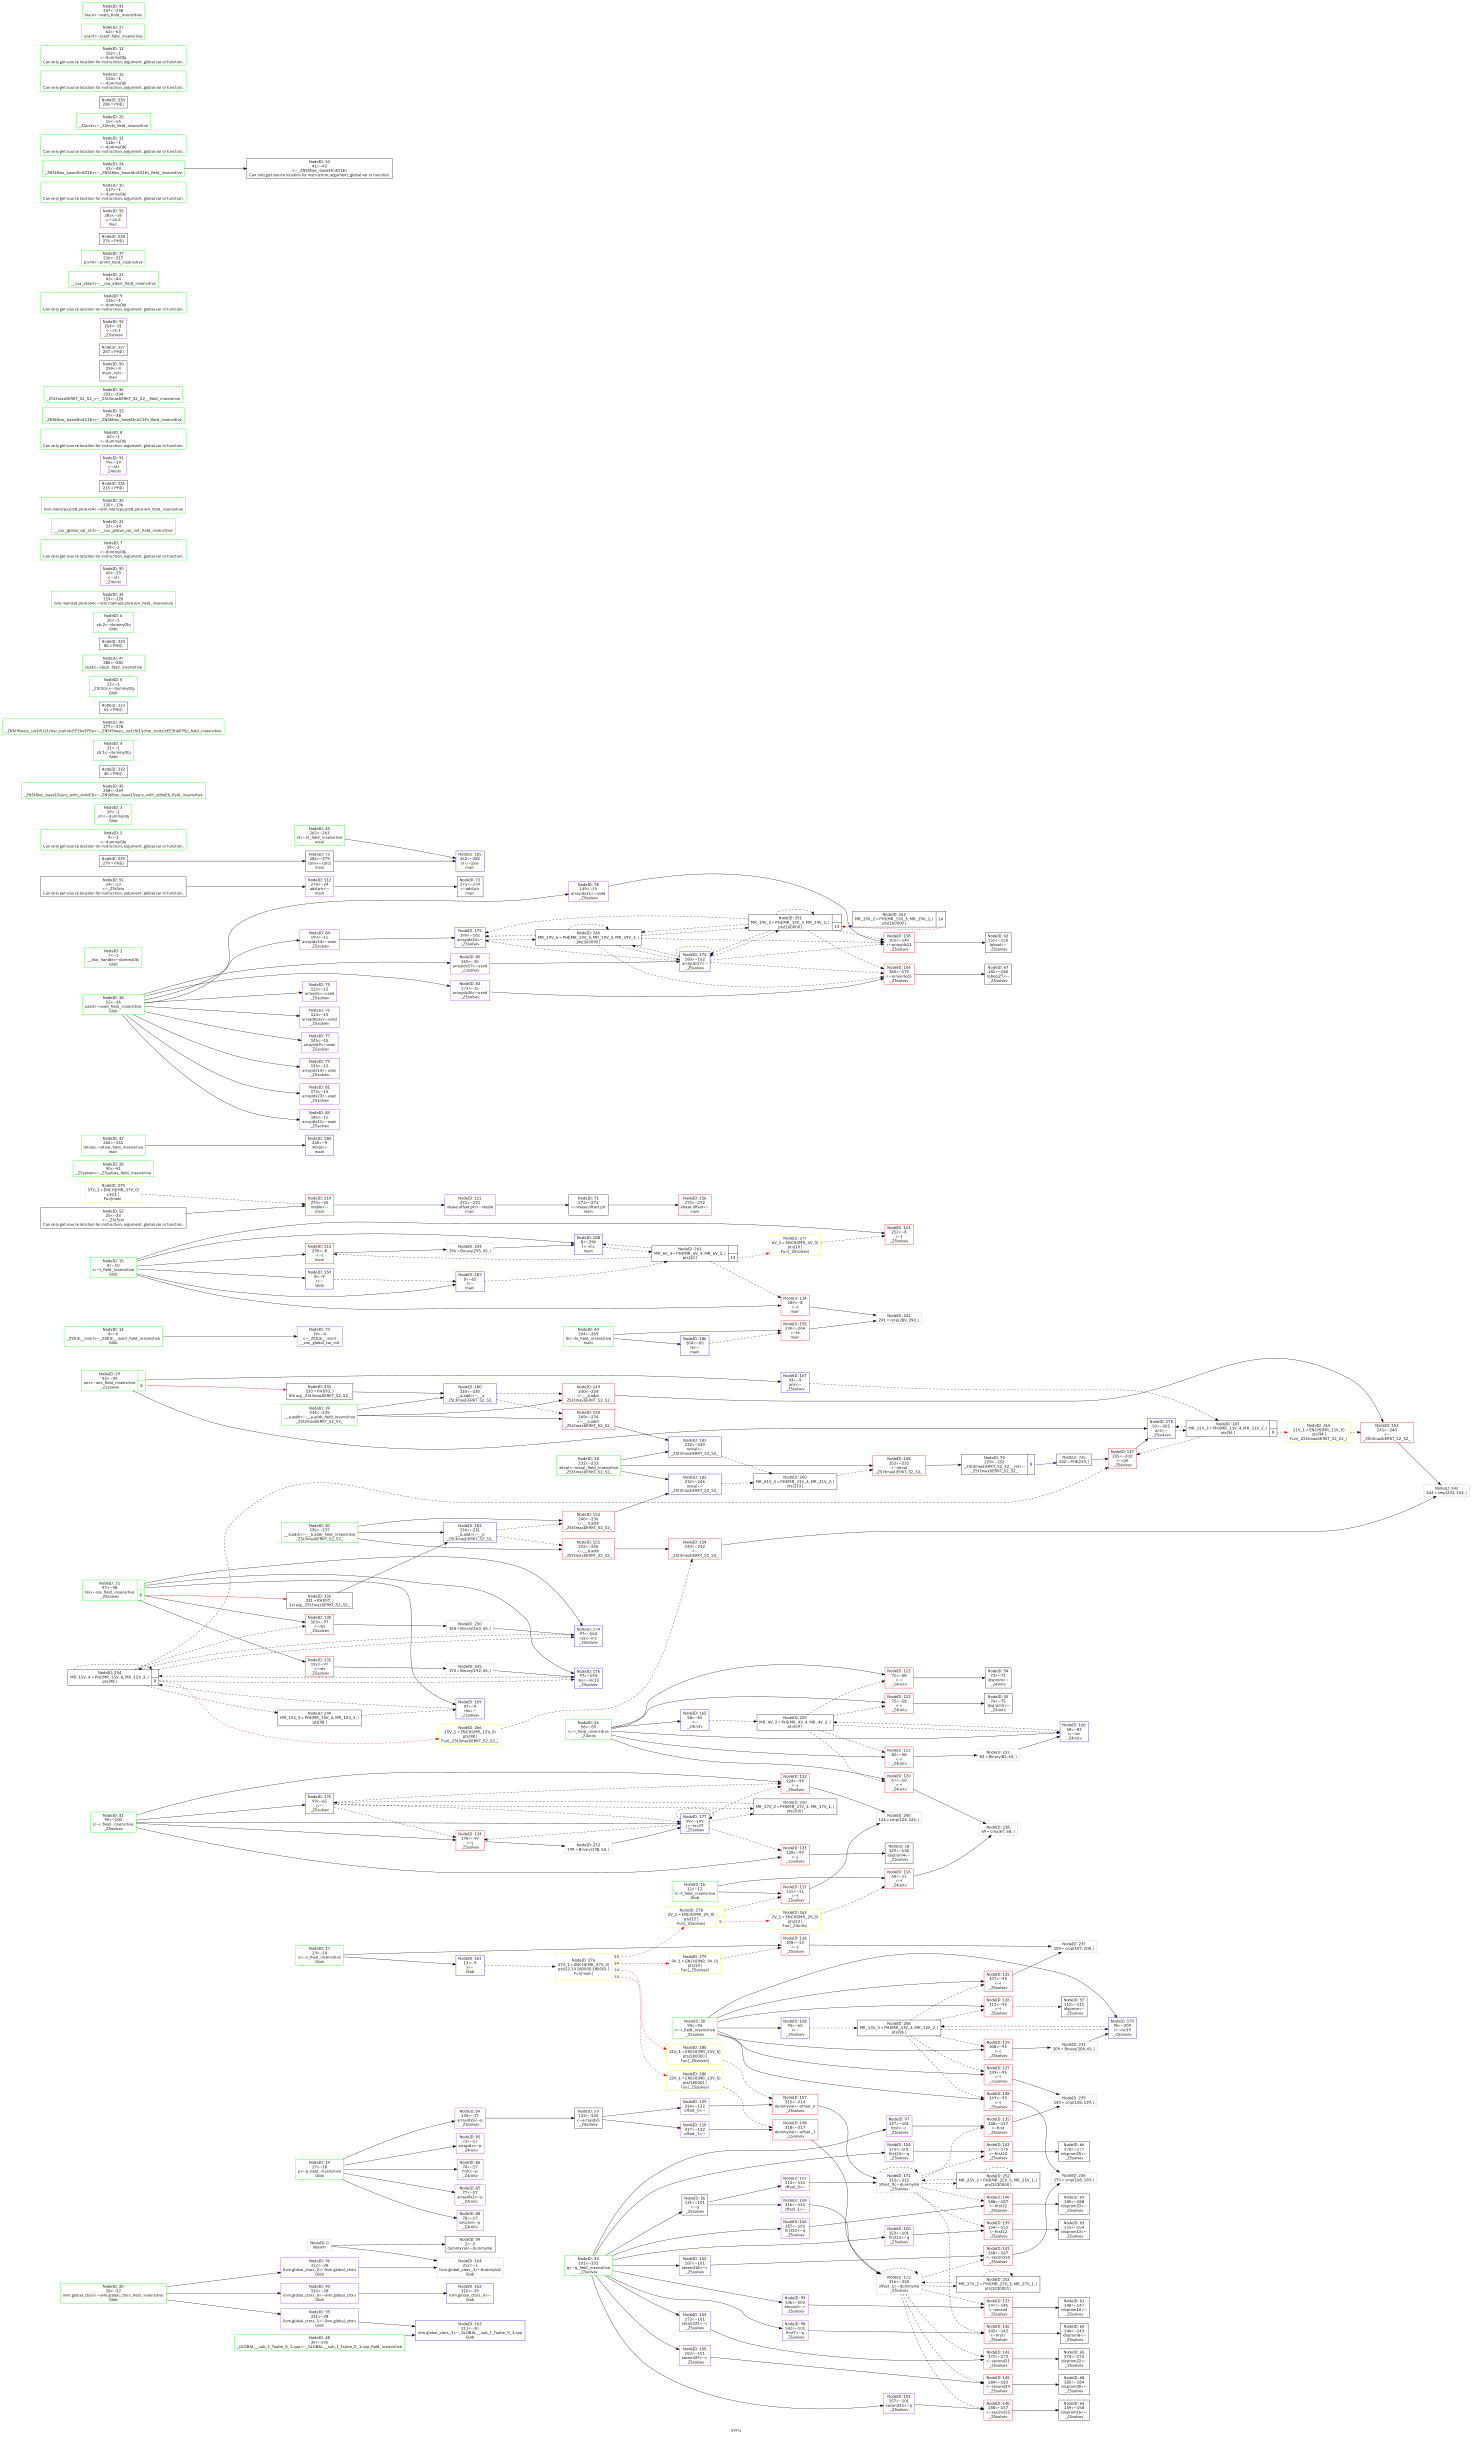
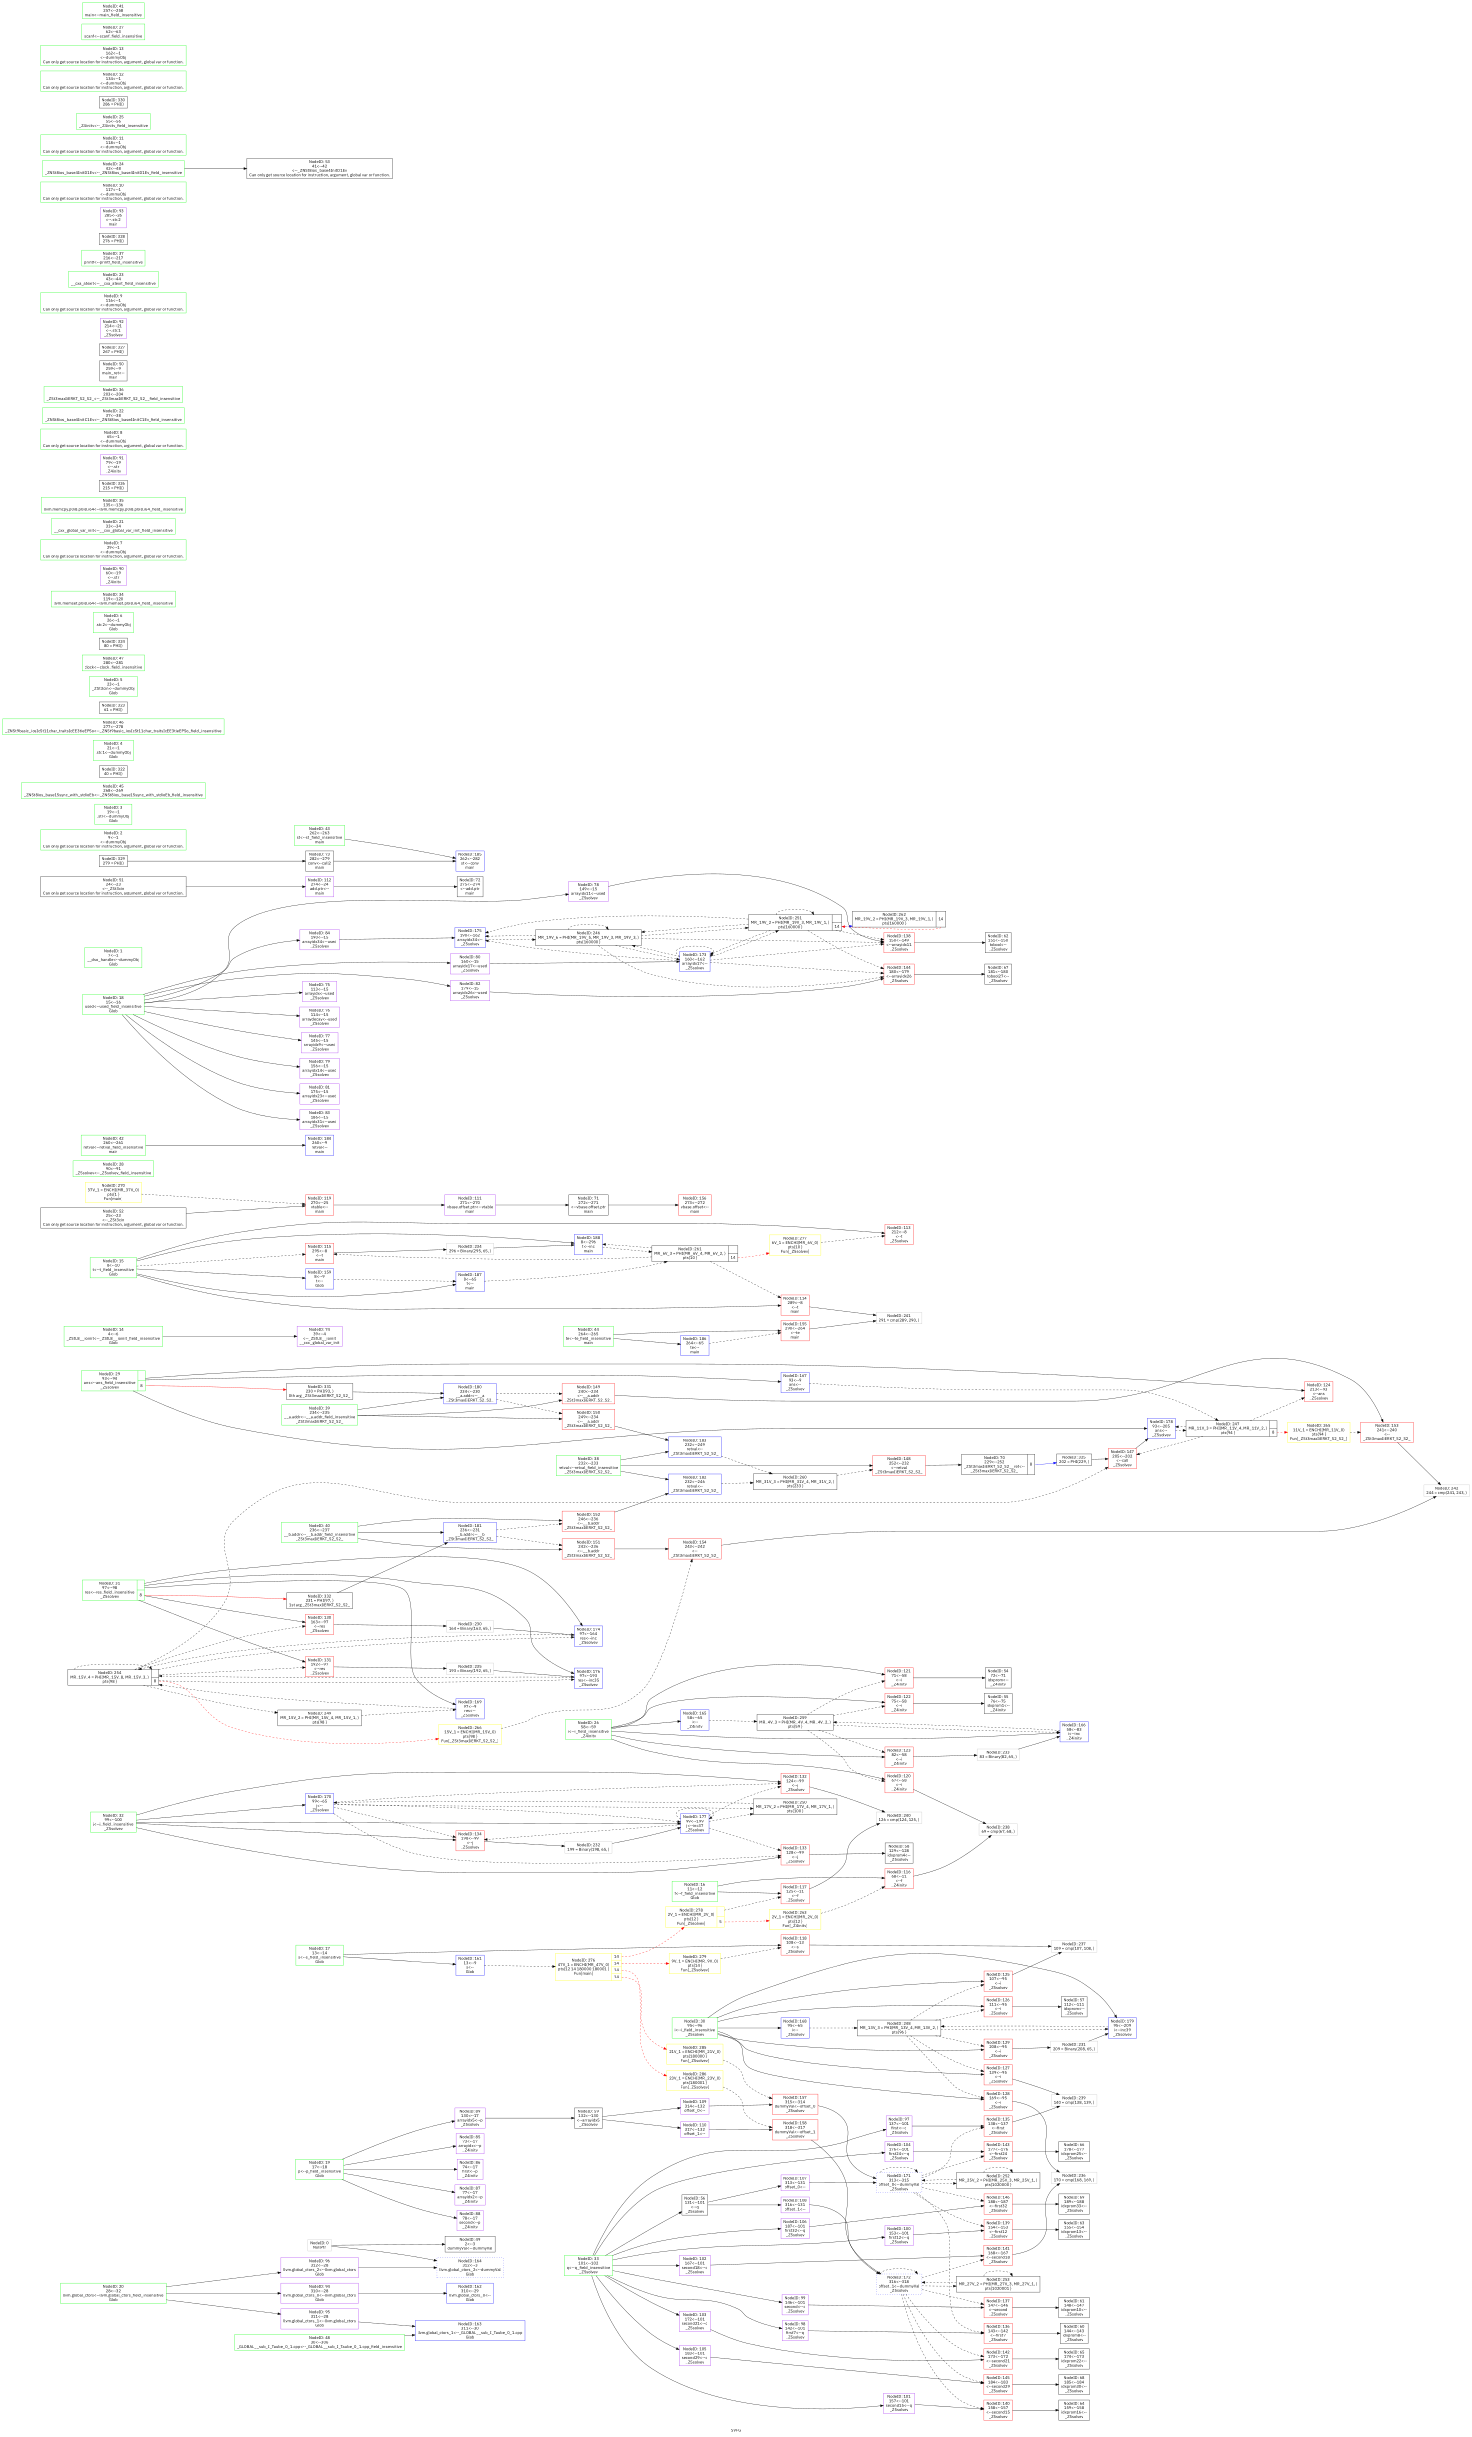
edge "NodeID: 15" -> "NodeID: 115": style solid -> dashed
node "NodeID: 124": added
edge "NodeID: 254" -> "NodeID: 131": added
edge "NodeID: 170" -> "NodeID: 133": added
edge "NodeID: 126" -> "NodeID: 57": style dashed -> solid
